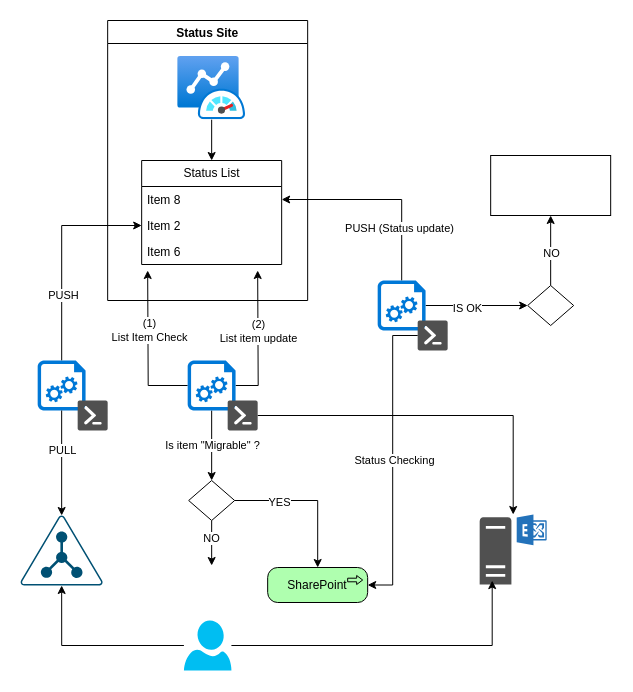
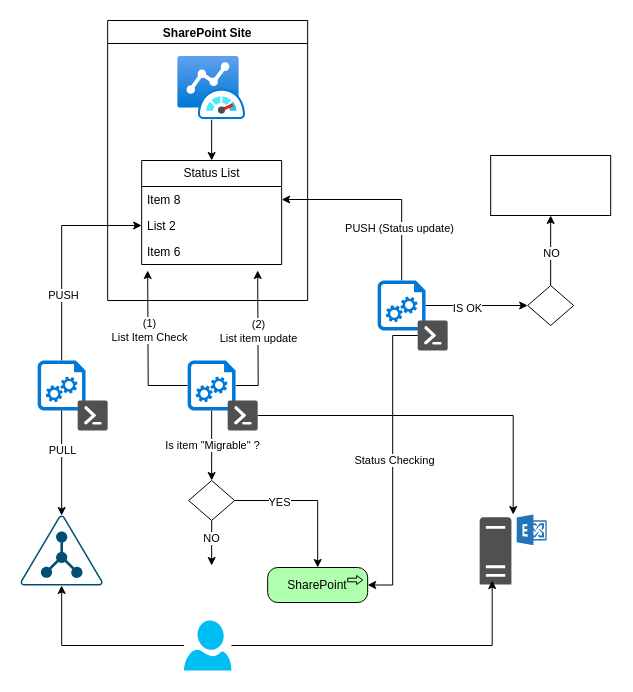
node "Status Site": label "Status Site" -> "SharePoint Site"
node "Item 2": label "Item 2" -> "List 2"
